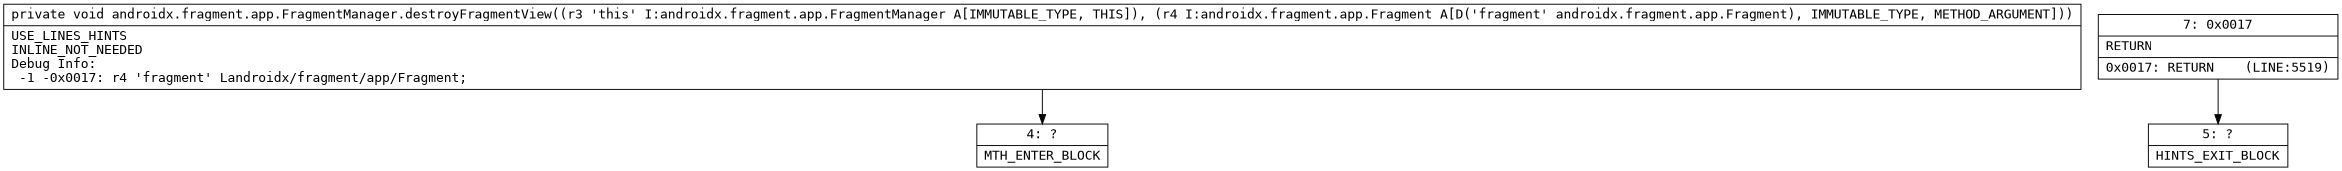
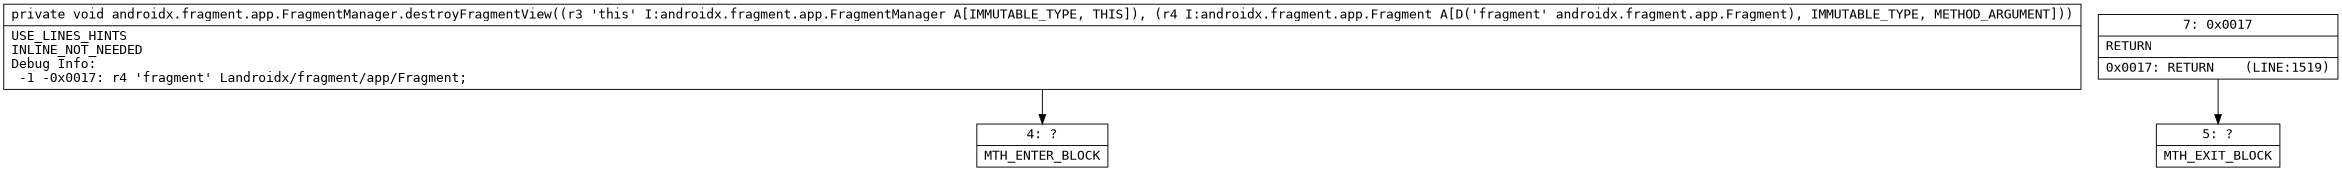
node "7: 0x0017": text "0x0017: RETURN    (LINE:5519)" -> "0x0017: RETURN    (LINE:1519)"
node "5: ?": text "HINTS_EXIT_BLOCK" -> "MTH_EXIT_BLOCK"
